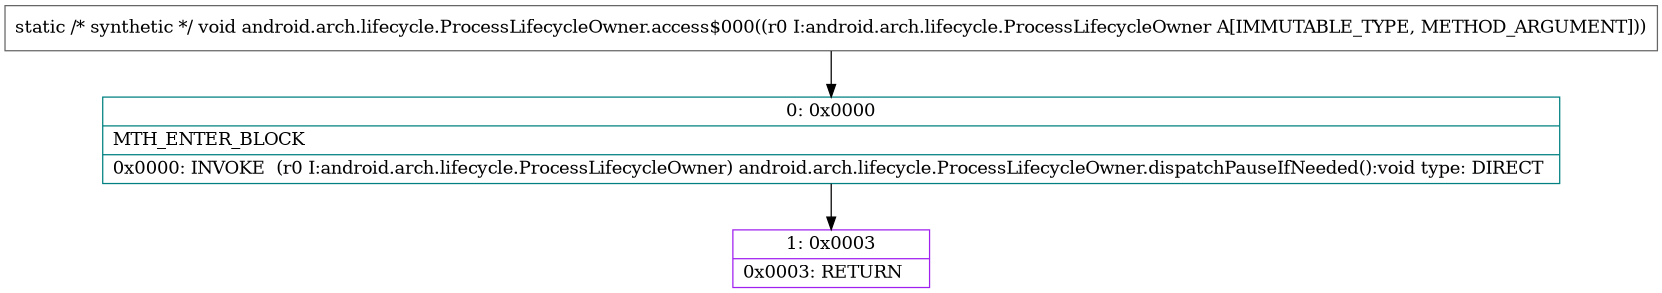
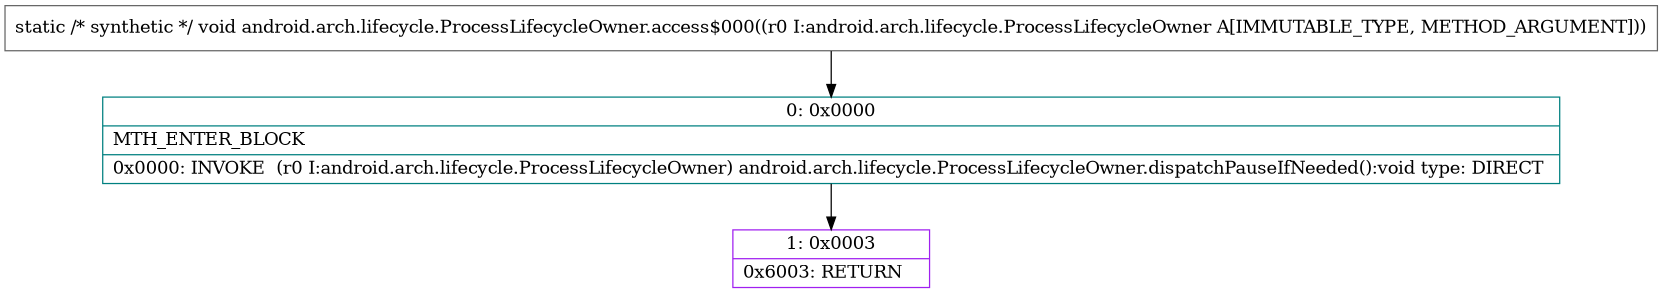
node "1: 0x0003": text "0x0003: RETURN" -> "0x6003: RETURN"
